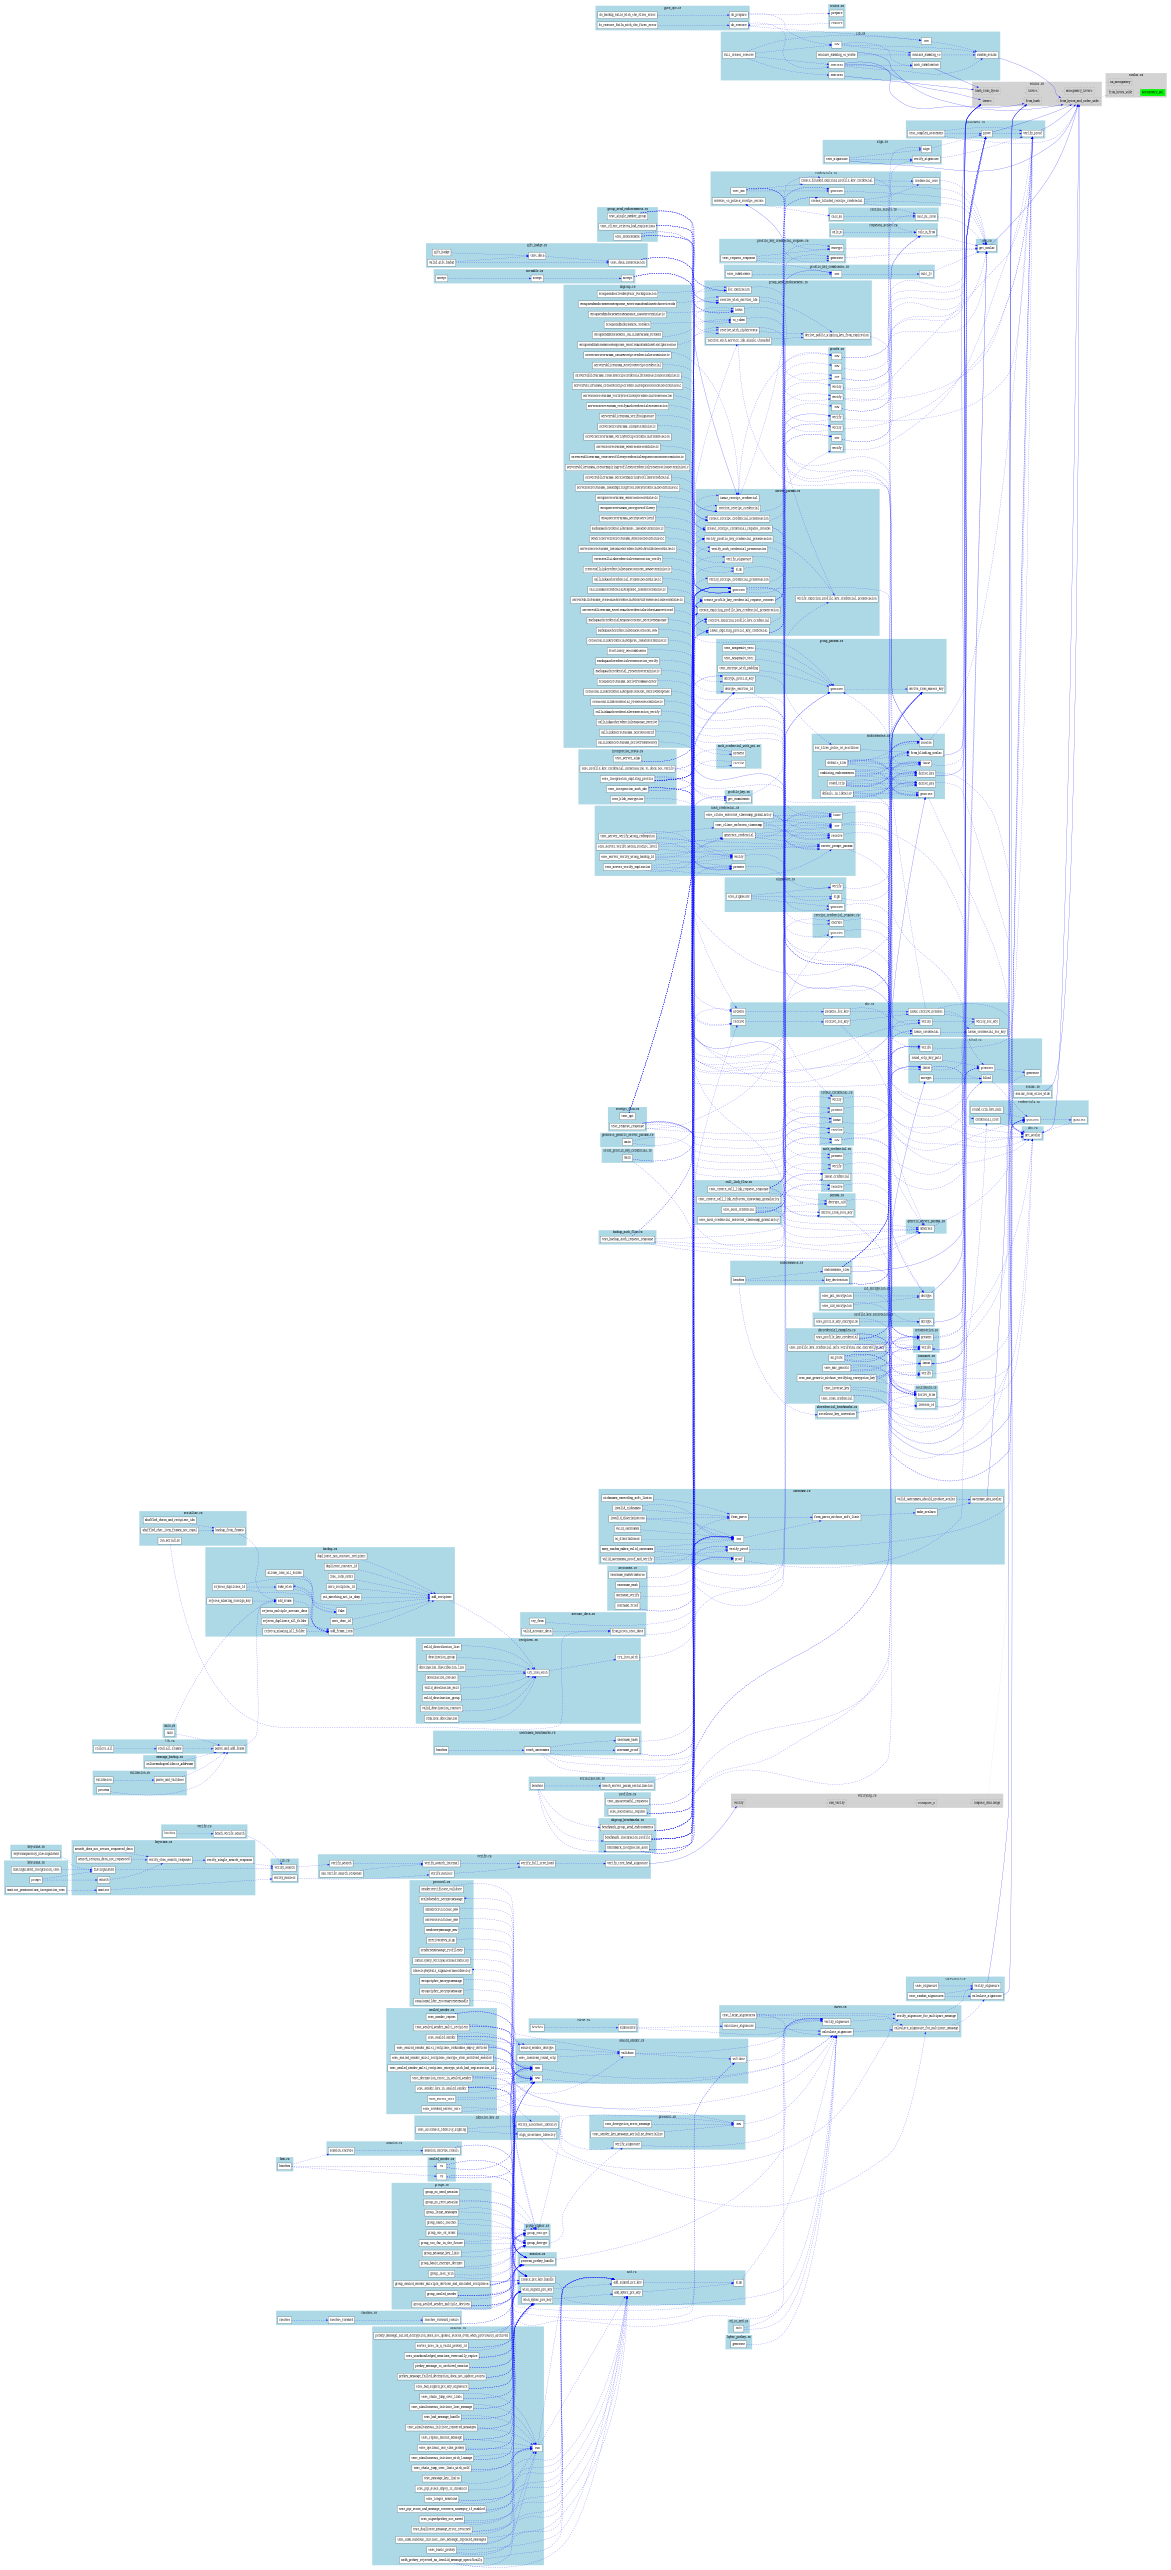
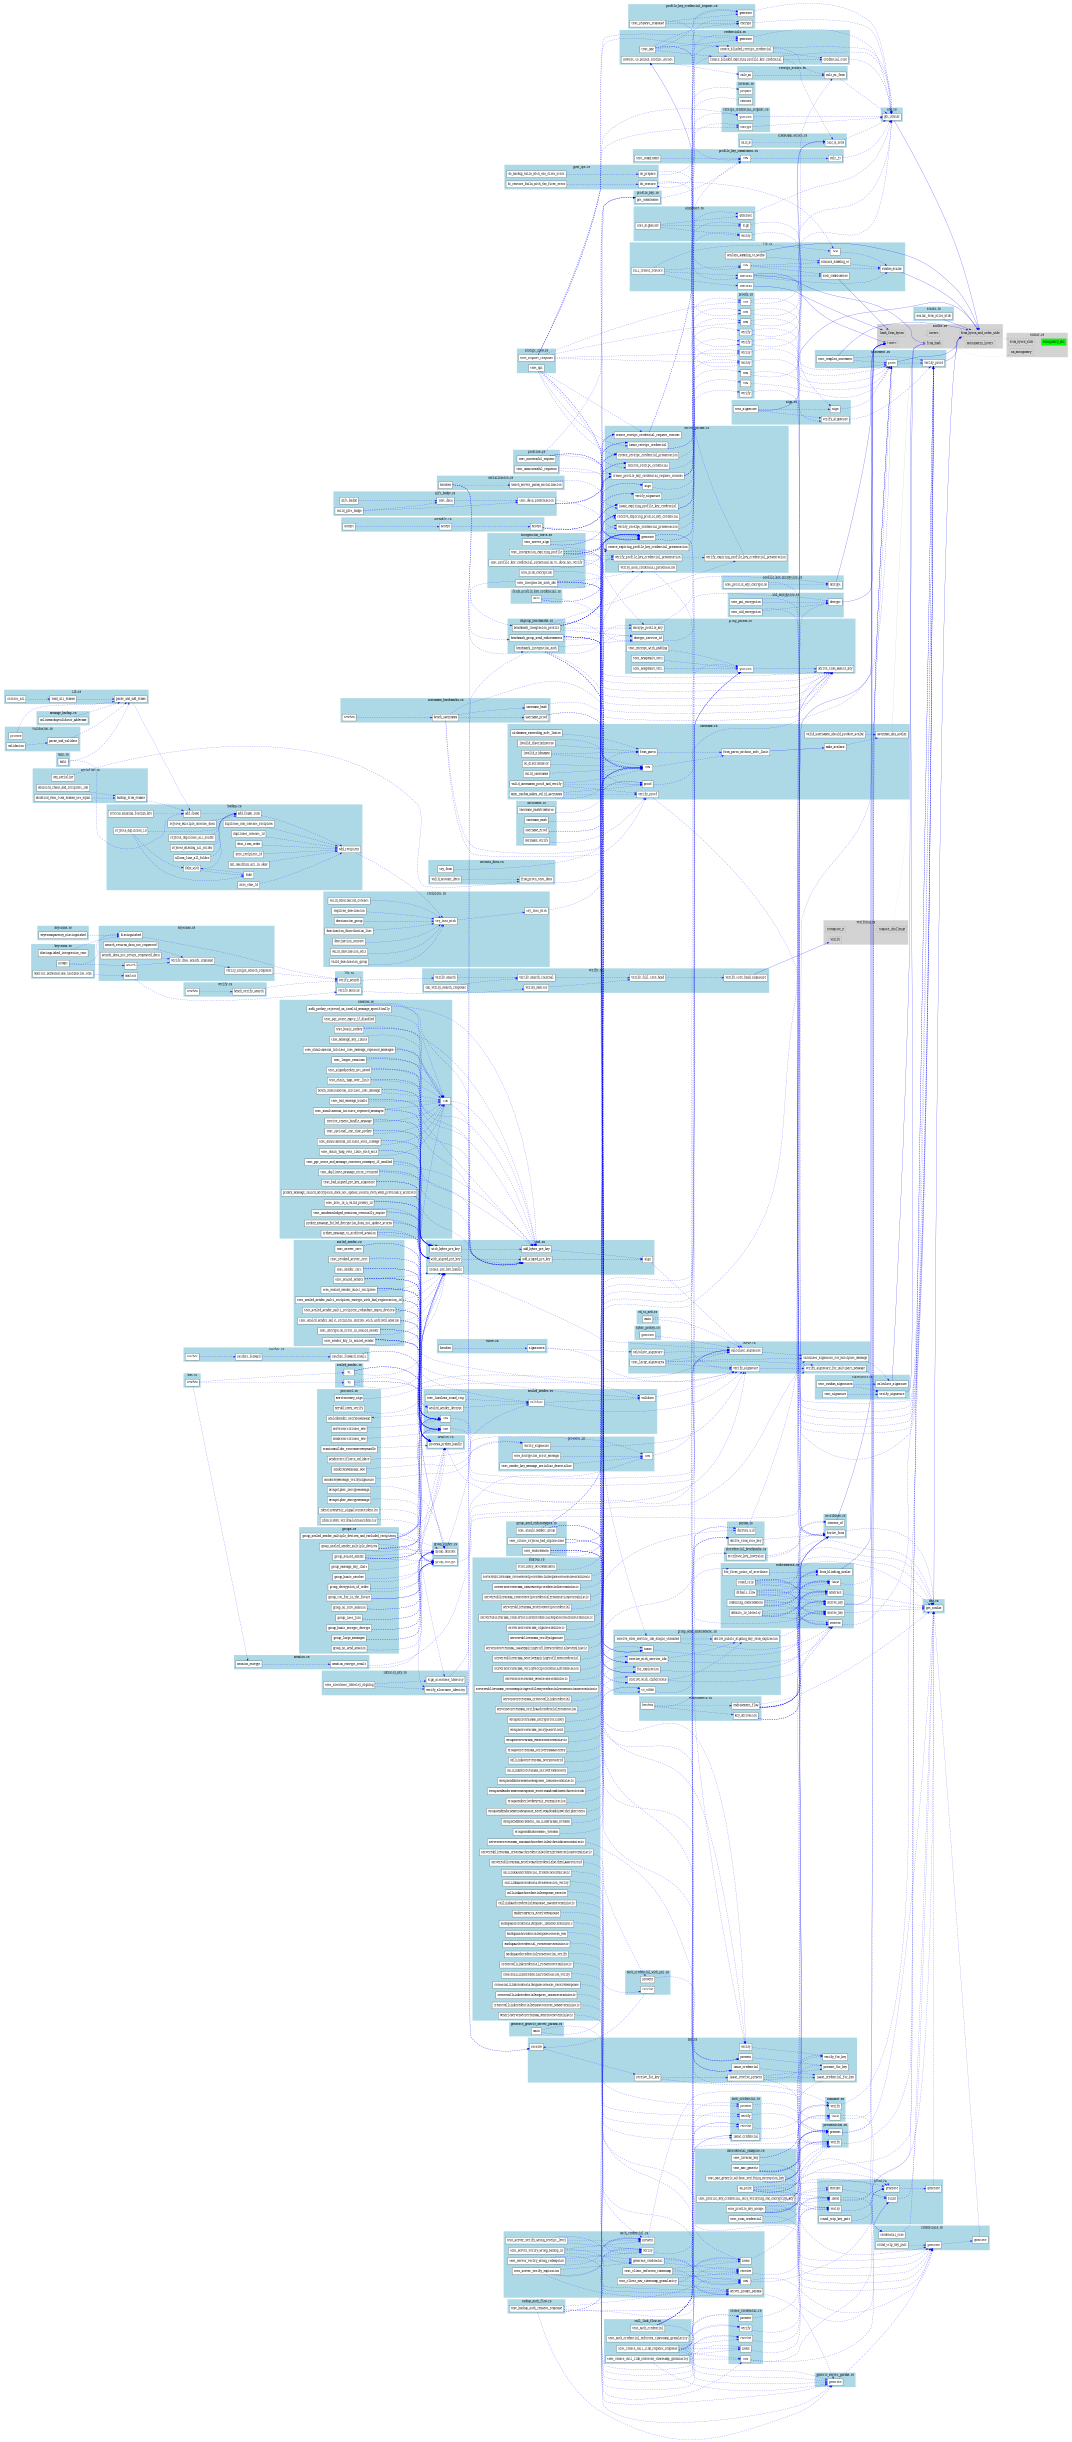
cluster "traits.rs": label "traits.rs" -> "inverse.rs"
edge "test_complex_statement" -> "from_bytes_mod_order_wide": style dashed -> solid
cluster "requests_struct.rs": label "requests_struct.rs" -> "timestamp_struct.rs"
node "ServerSecretParams_VerifyProfileKeyCredentialPresentation": label "ServerSecretParams_VerifyProfileKeyCredentialPresentation" -> "ServerSecretParams_CreateCallLinkCredential"
edge "ServerSecretParams_VerifyReceiptCredentialPresentation" -> "verify_receipt_credential_presentation": color gray -> blue
node "BackupAuthCredentialRequestContext_ReceiveResponse": label "BackupAuthCredentialRequestContext_ReceiveResponse" -> "HashFromParts_ReceiveResponse"
edge "username_sha_scalar" -> "from_hash": color blue -> gray
node "test_client_enforces_timestamp_granularity": label "test_client_enforces_timestamp_granularity" -> "test_client_new_timestamp_granularity"
edge "test_server_verify_wrong_redemption" -> "test_client_enforces_timestamp": now "test_server_verify_wrong_redemption" -> "generate_credential"
edge "test_server_verify_wrong_receipt_level" -> "server_prompt_params": removed
edge "present_for_key" -> "issue_receive_present": reversed
edge "run" -> "process_prekey_bundle": added
node "test_profile_key_credential": label "test_profile_key_credential" -> "test_profile_key_accept"
node "ECPublicKey_Verify": added
edge "from_parts_without_soft_limit" -> "make_scalars": style dashed -> solid
edge "allows_lone_all_folder" -> "add_recipient": removed
node "valid_distribution_list": removed
node "raw_verify": removed
node "SenderKeyMessage_ProfileKey": label "SenderKeyMessage_ProfileKey" -> "SenderKeyMessage_VerifySignature"
node "test_sender_repeat": label "test_sender_repeat" -> "test_sender_cert"
edge "sign_alternate_identity" -> "IdentityKeyPair_SignAlternateIdentity": reversed
edge "test_sealed_sender_multi_recipient_redundant_empty_devices" -> "process_prekey_bundle": style solid -> dashed
node "group_out_of_order": label "group_out_of_order" -> "group_decryption_of_order"
edge "group_too_far_in_the_future" -> "group_encrypt": style dashed -> solid
edge "group_message_key_limit" -> "group_encrypt": now "prekey_message_to_archived_session" -> "group_encrypt"
node "server_zero_is_a_valid_prekey_id": label "server_zero_is_a_valid_prekey_id" -> "test_zero_is_a_valid_prekey_id"
node "test_simultaneous_initiate_lost_message": label "test_simultaneous_initiate_lost_message" -> "bench_simultaneous_initiate_lost_message"
node "test_repeat_bundle_message": label "test_repeat_bundle_message" -> "receive_repeat_bundle_message"
